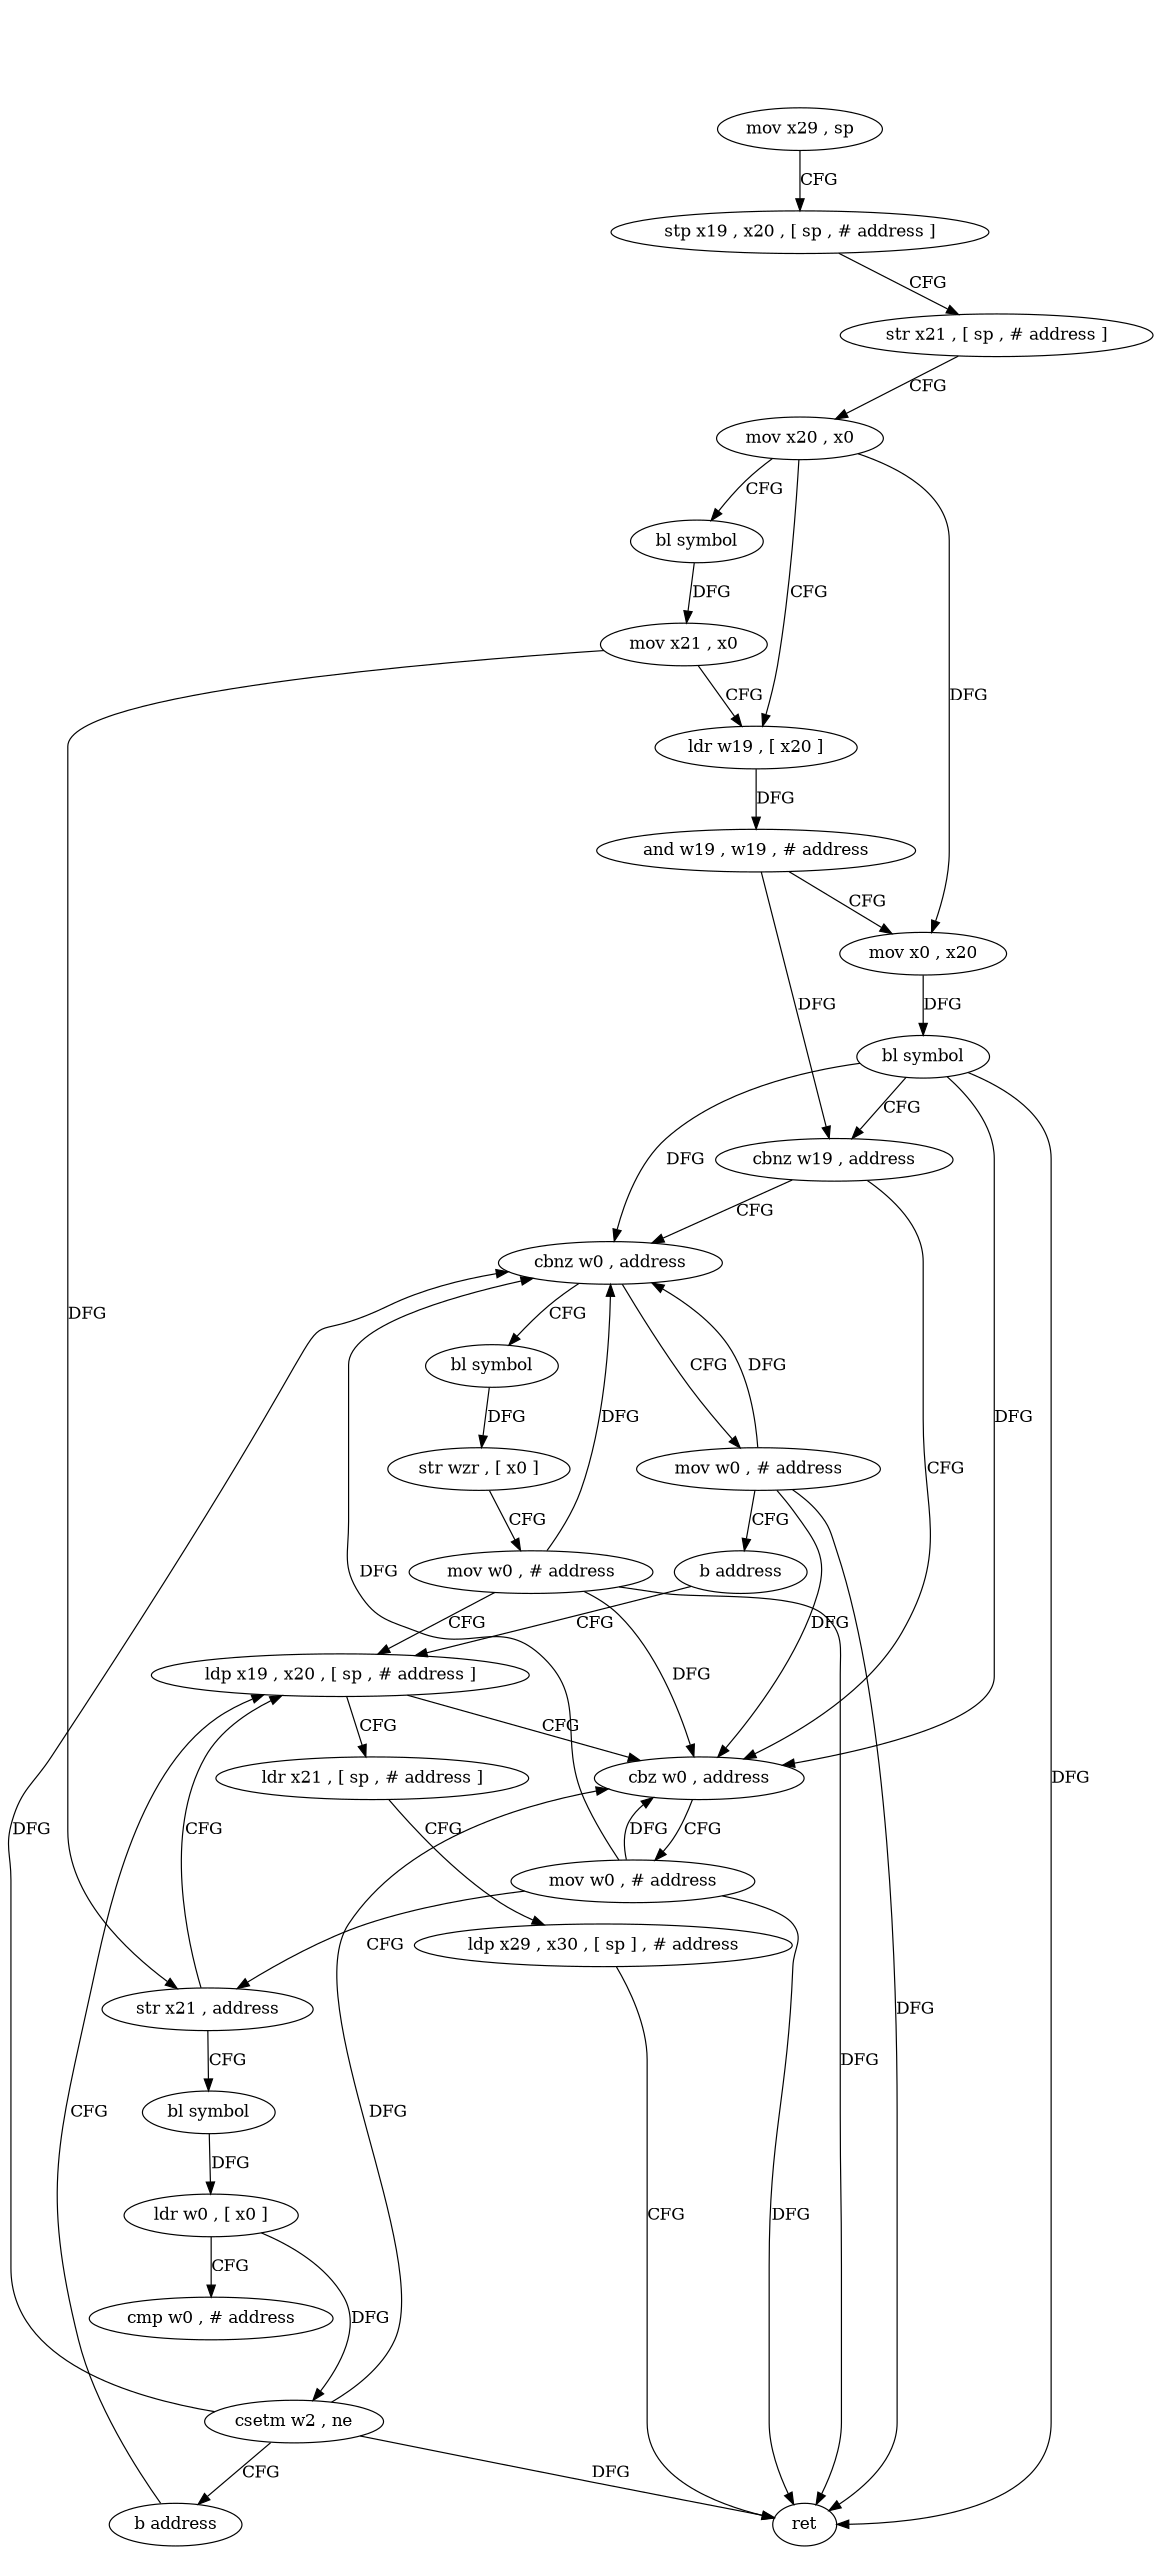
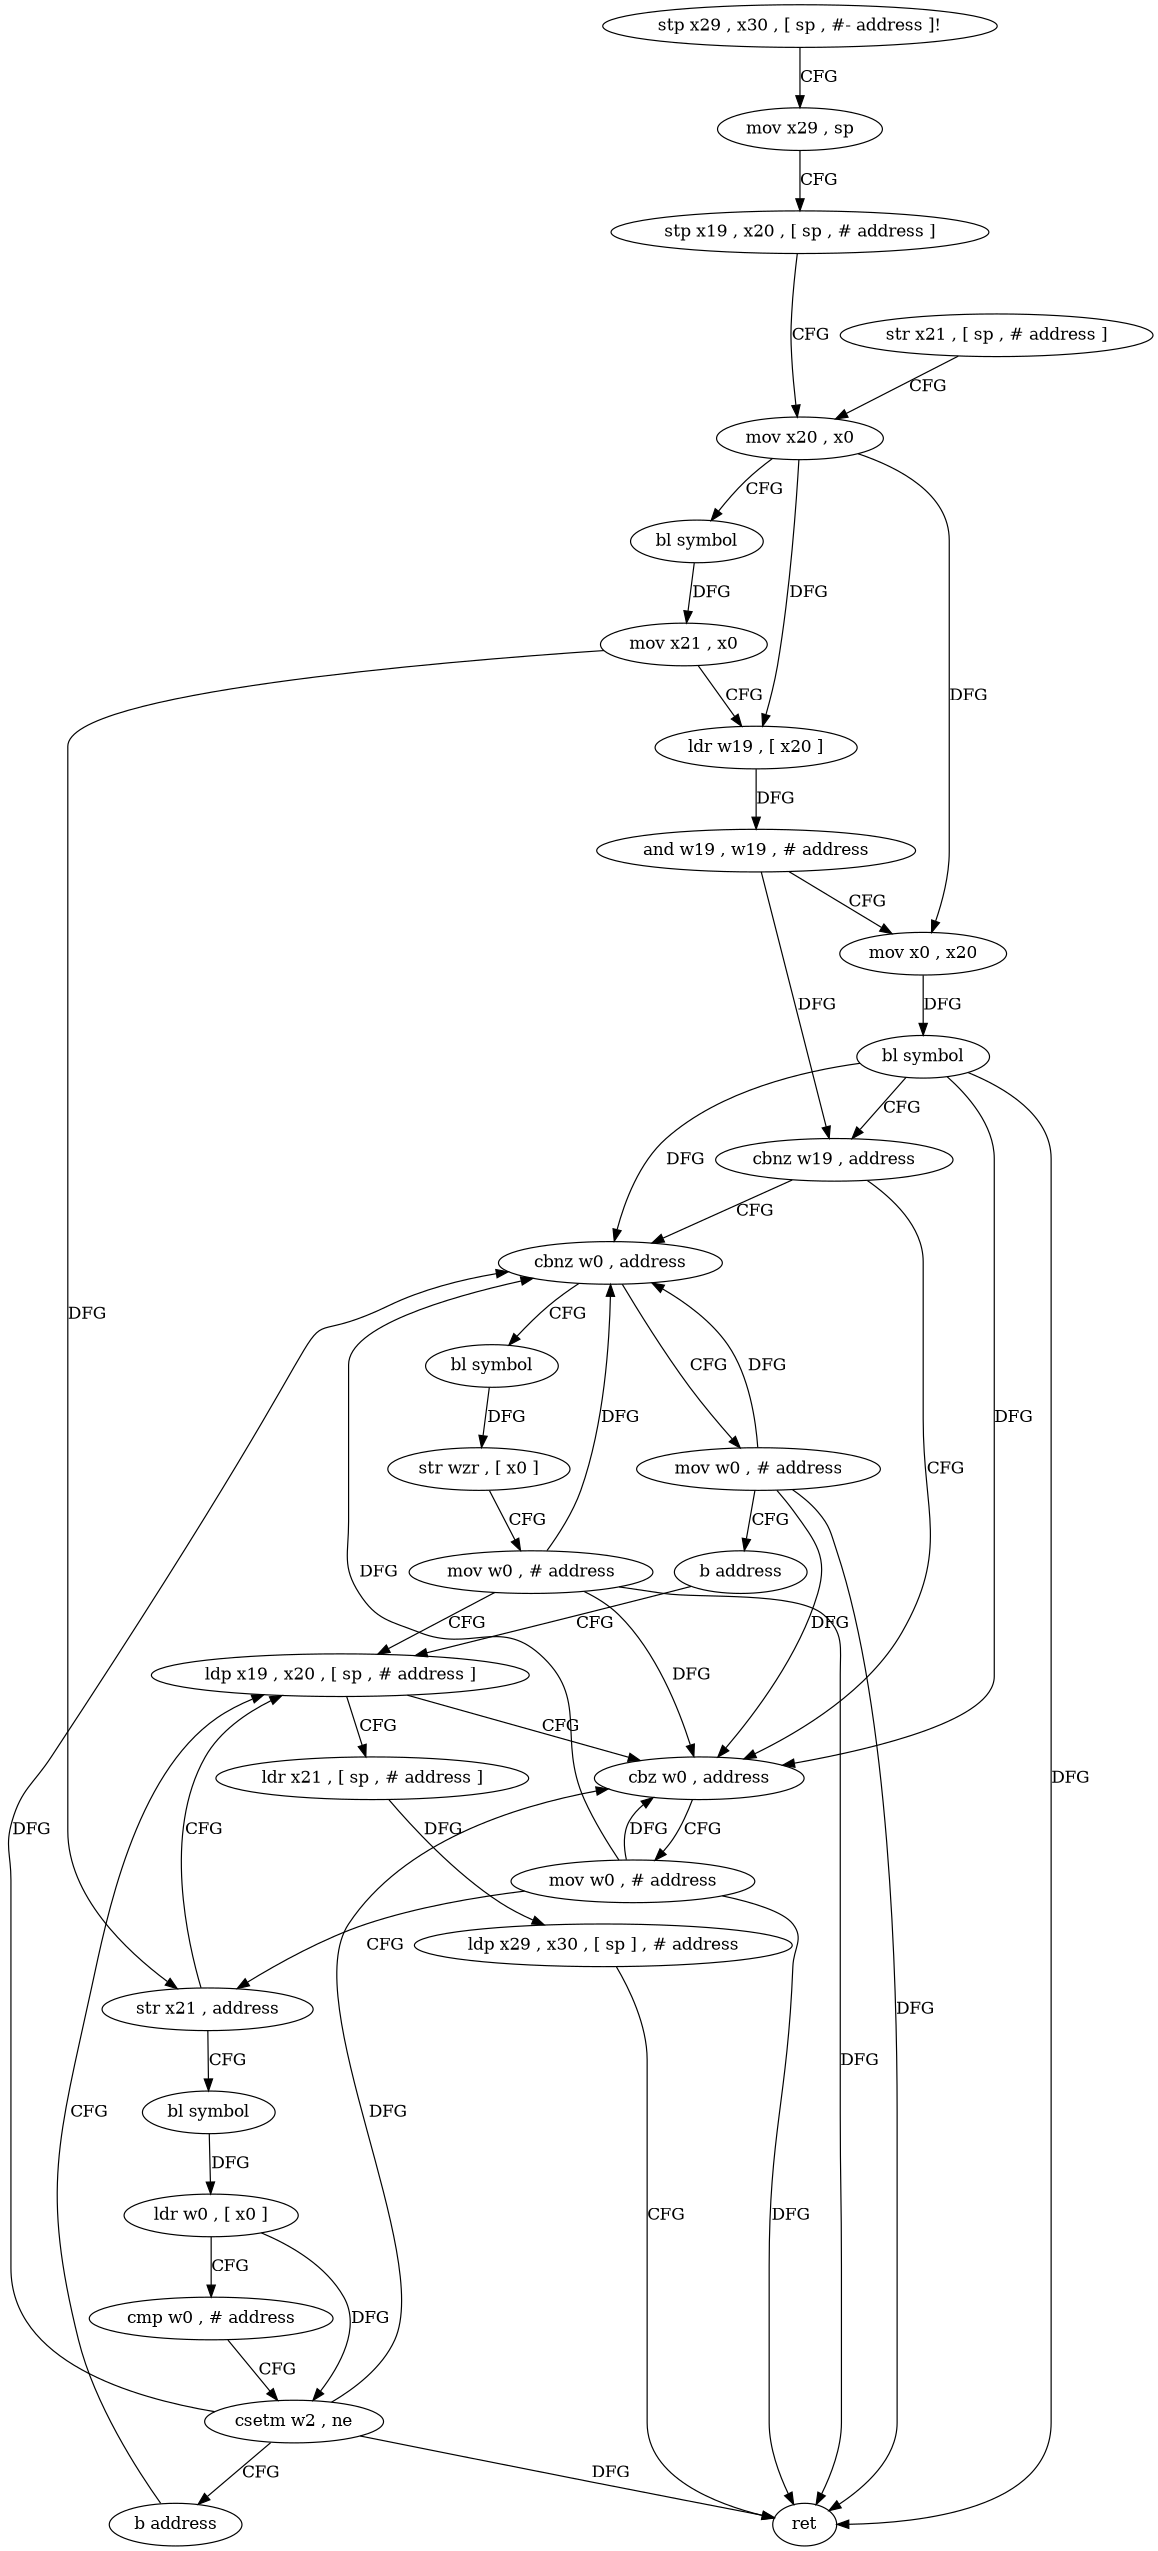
node "stp x29 , x30 , [ sp , #- address ]!": added
edge "stp x19 , x20 , [ sp , # address ]" -> "str x21 , [ sp , # address ]": now "stp x19 , x20 , [ sp , # address ]" -> "mov x20 , x0"
edge "mov x20 , x0" -> "ldr w19 , [ x20 ]": label "CFG" -> "DFG"
edge "ldr x21 , [ sp , # address ]" -> "ldp x29 , x30 , [ sp ] , # address": label "CFG" -> "DFG"
edge "cmp w0 , # address" -> "csetm w2 , ne": added, label "CFG"
